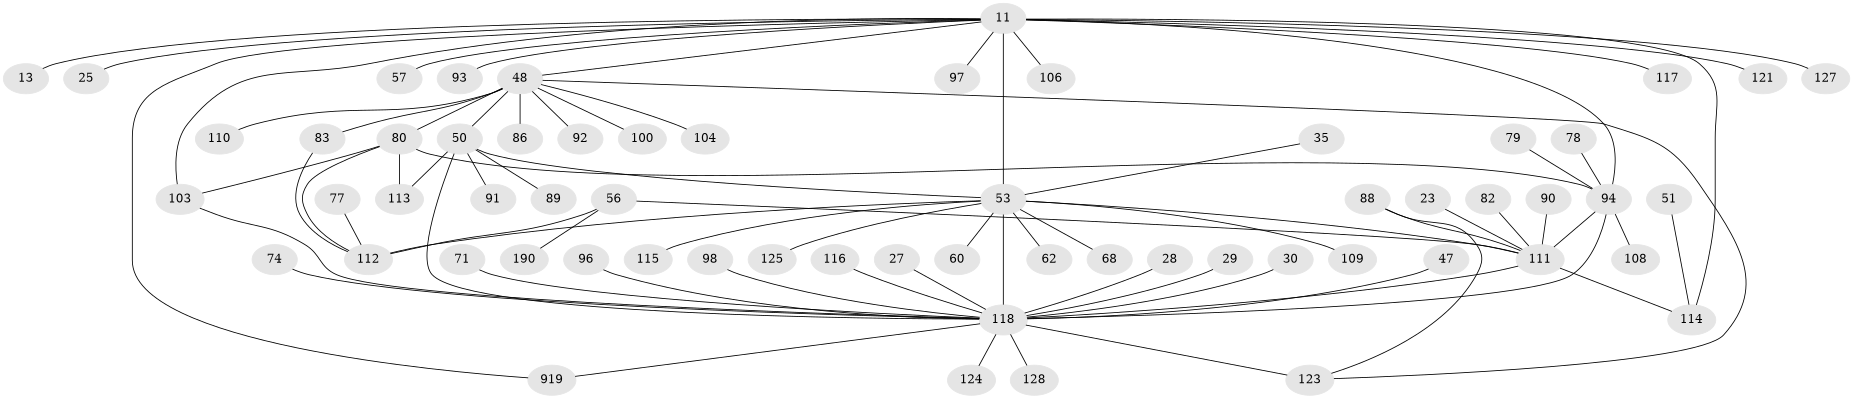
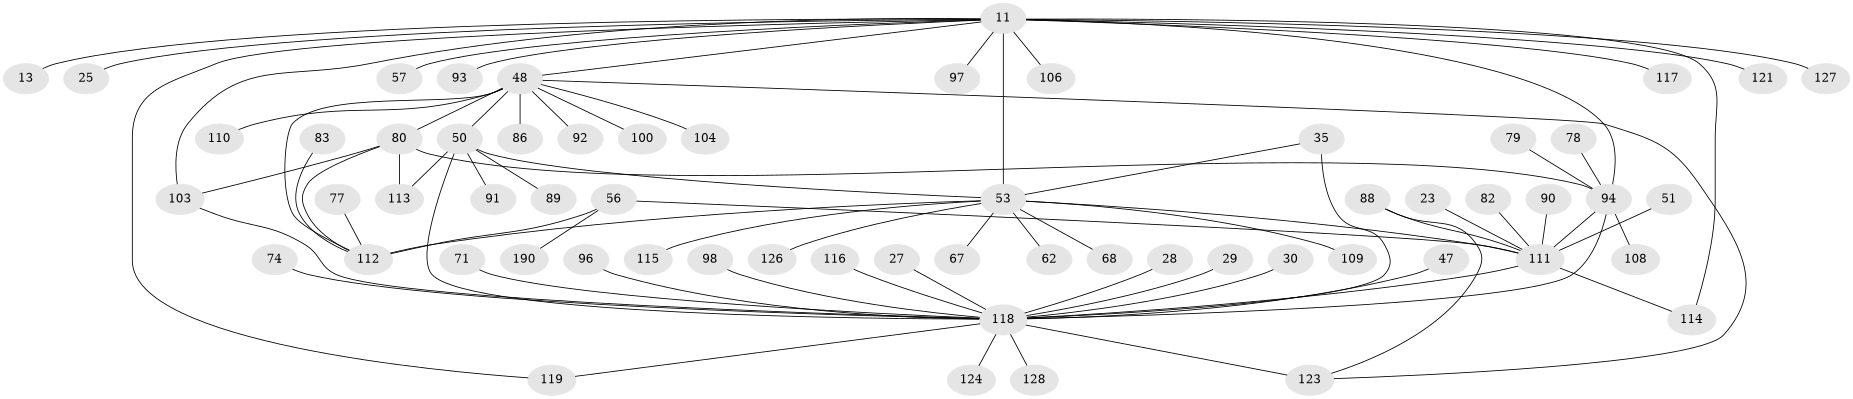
edge "48" -- "83": now "48" -- "112"
node "125": label "125" -> "126"
node "60": label "60" -> "67"
edge "53" -- "118": now "35" -- "118"
edge "51" -- "114": now "51" -- "111"
node "919": label "919" -> "119"
